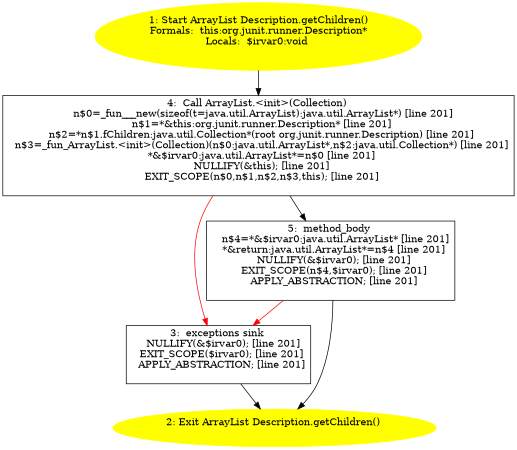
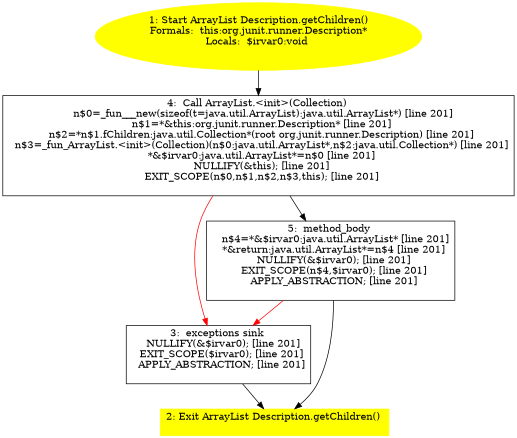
node "2: Exit ArrayList Description.getChildren()": shape ellipse -> box
